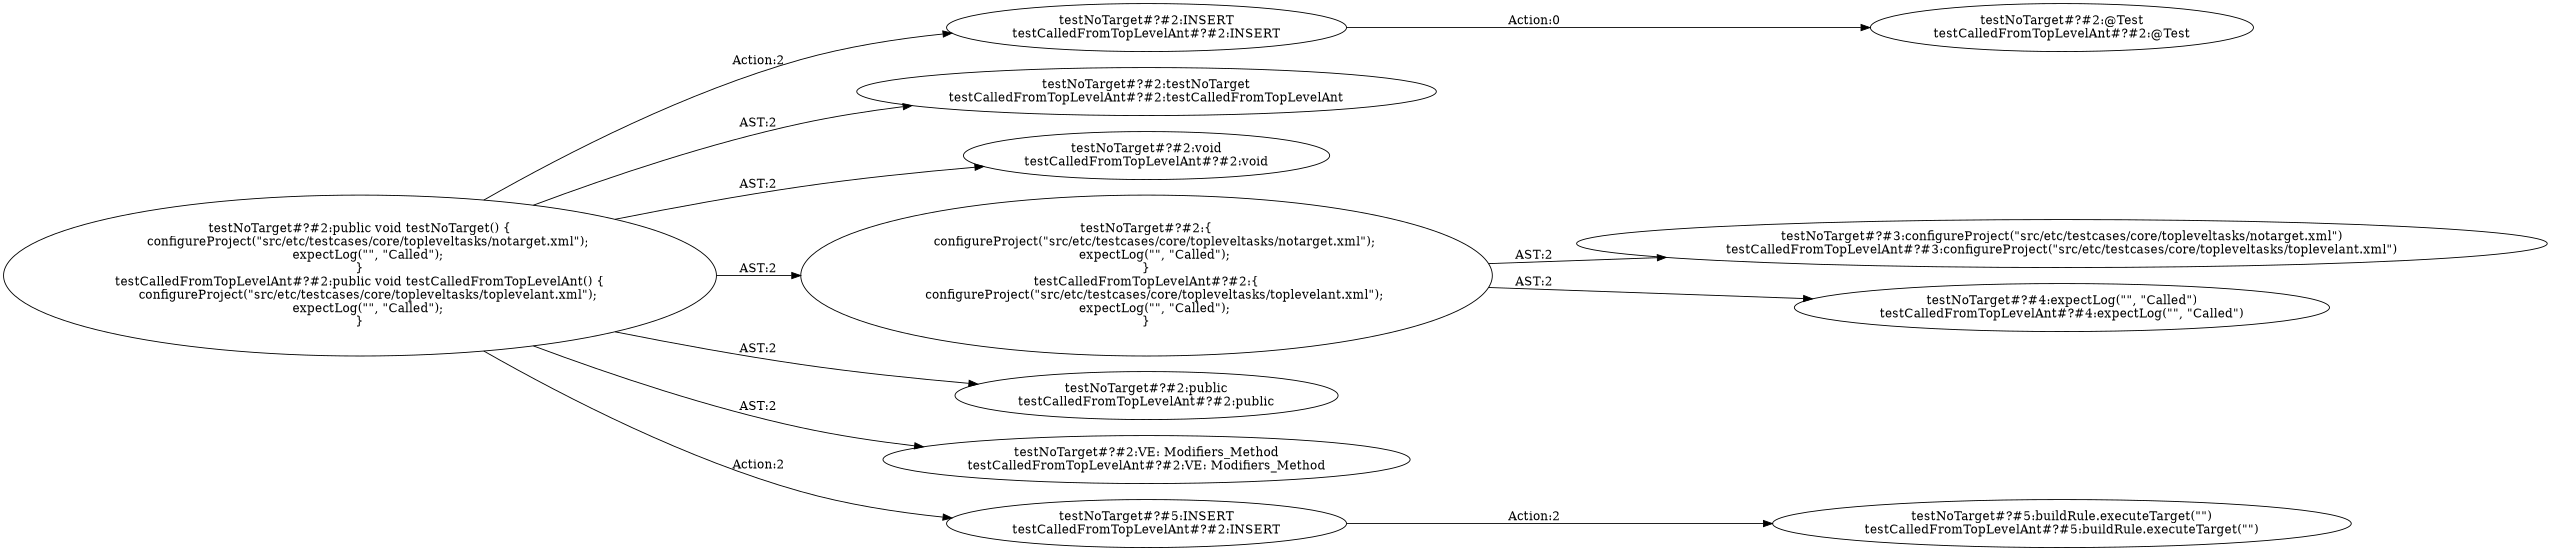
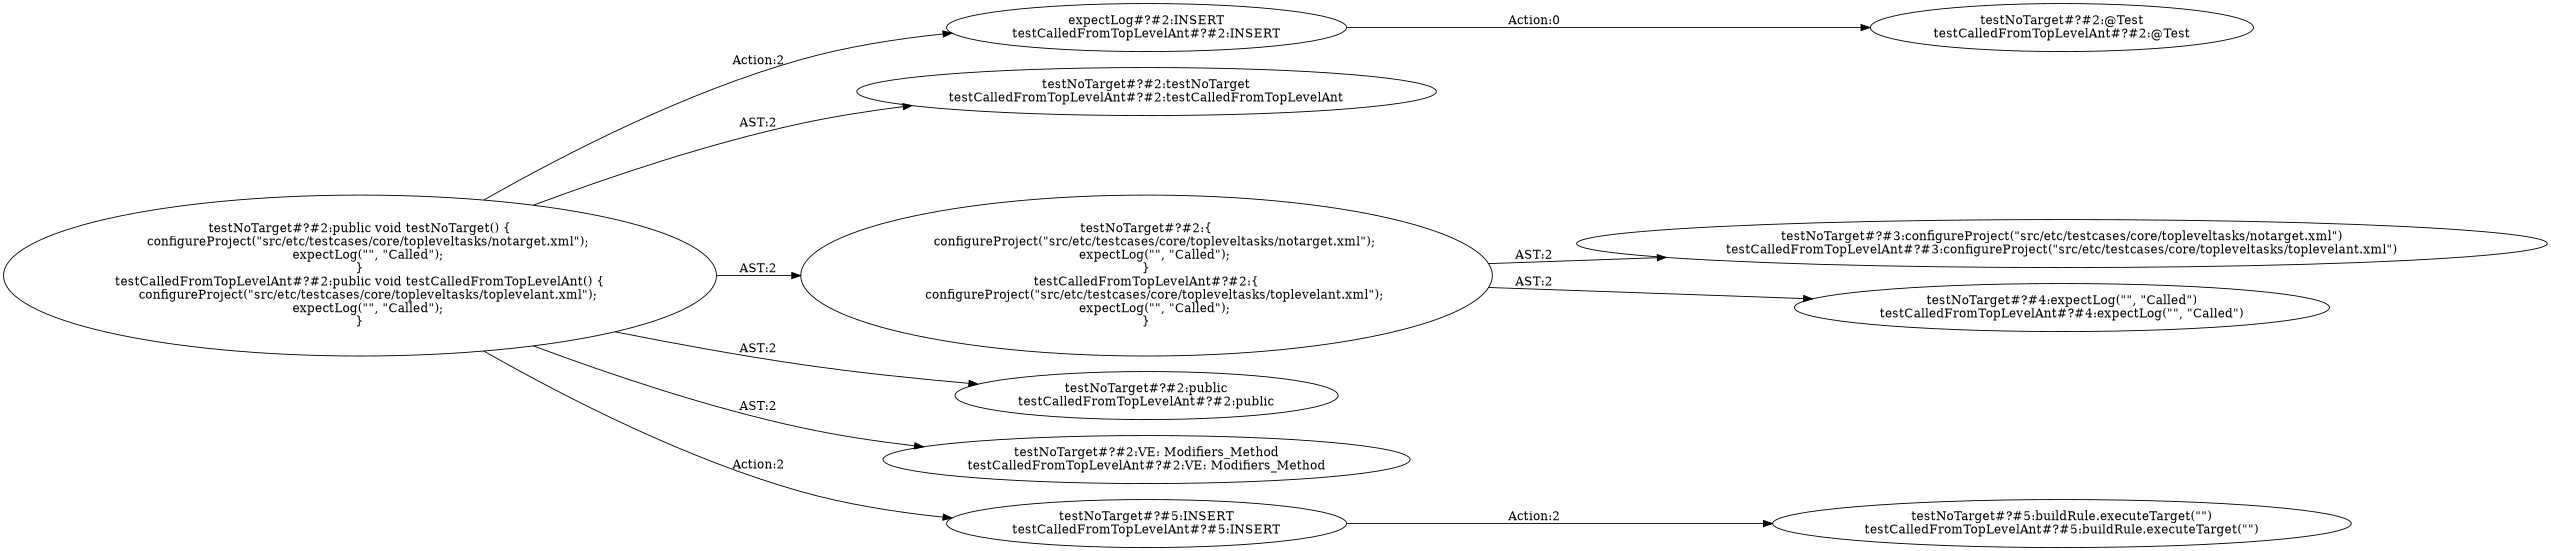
node "testNoTarget#?#2:INSERT testCalledFromTopLevelAnt#?#2:INSERT": label "testNoTarget#?#2:INSERT testCalledFromTopLevelAnt#?#2:INSERT" -> "expectLog#?#2:INSERT testCalledFromTopLevelAnt#?#2:INSERT"
node "testNoTarget#?#2:void testCalledFromTopLevelAnt#?#2:void": removed
node "testNoTarget#?#5:INSERT testCalledFromTopLevelAnt#?#2:INSERT": label "testNoTarget#?#5:INSERT testCalledFromTopLevelAnt#?#2:INSERT" -> "testNoTarget#?#5:INSERT testCalledFromTopLevelAnt#?#5:INSERT"
